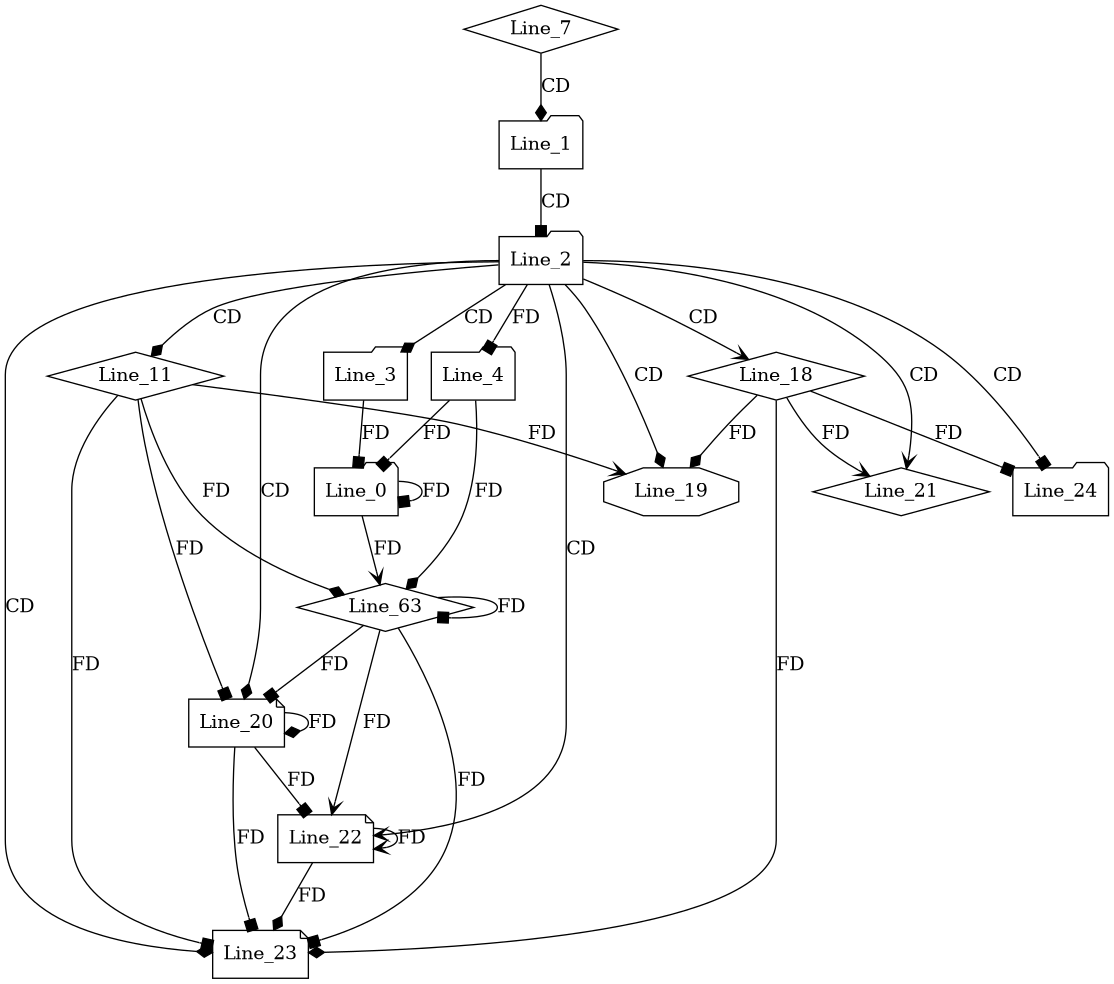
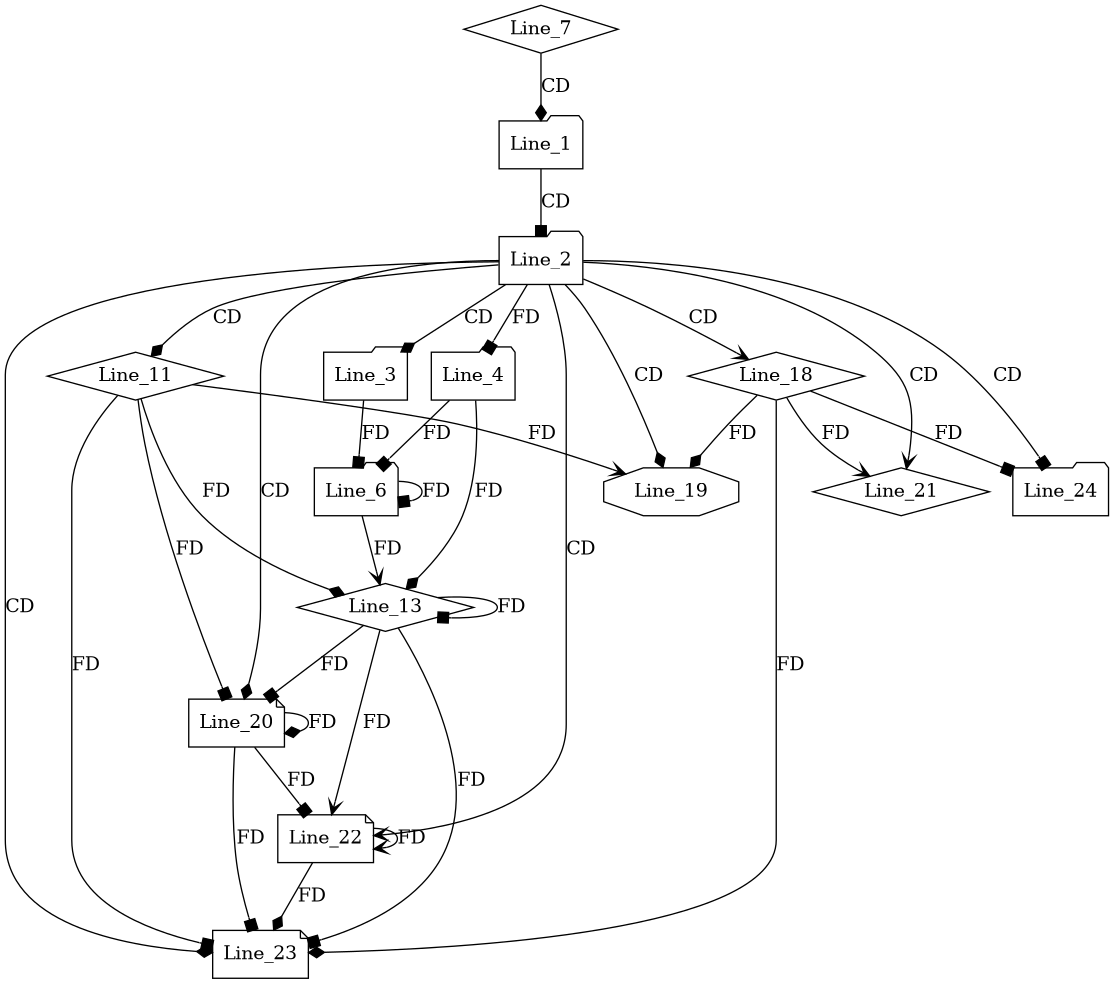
node "Line_0": label "Line_0" -> "Line_6"
node "Line_63": label "Line_63" -> "Line_13"
